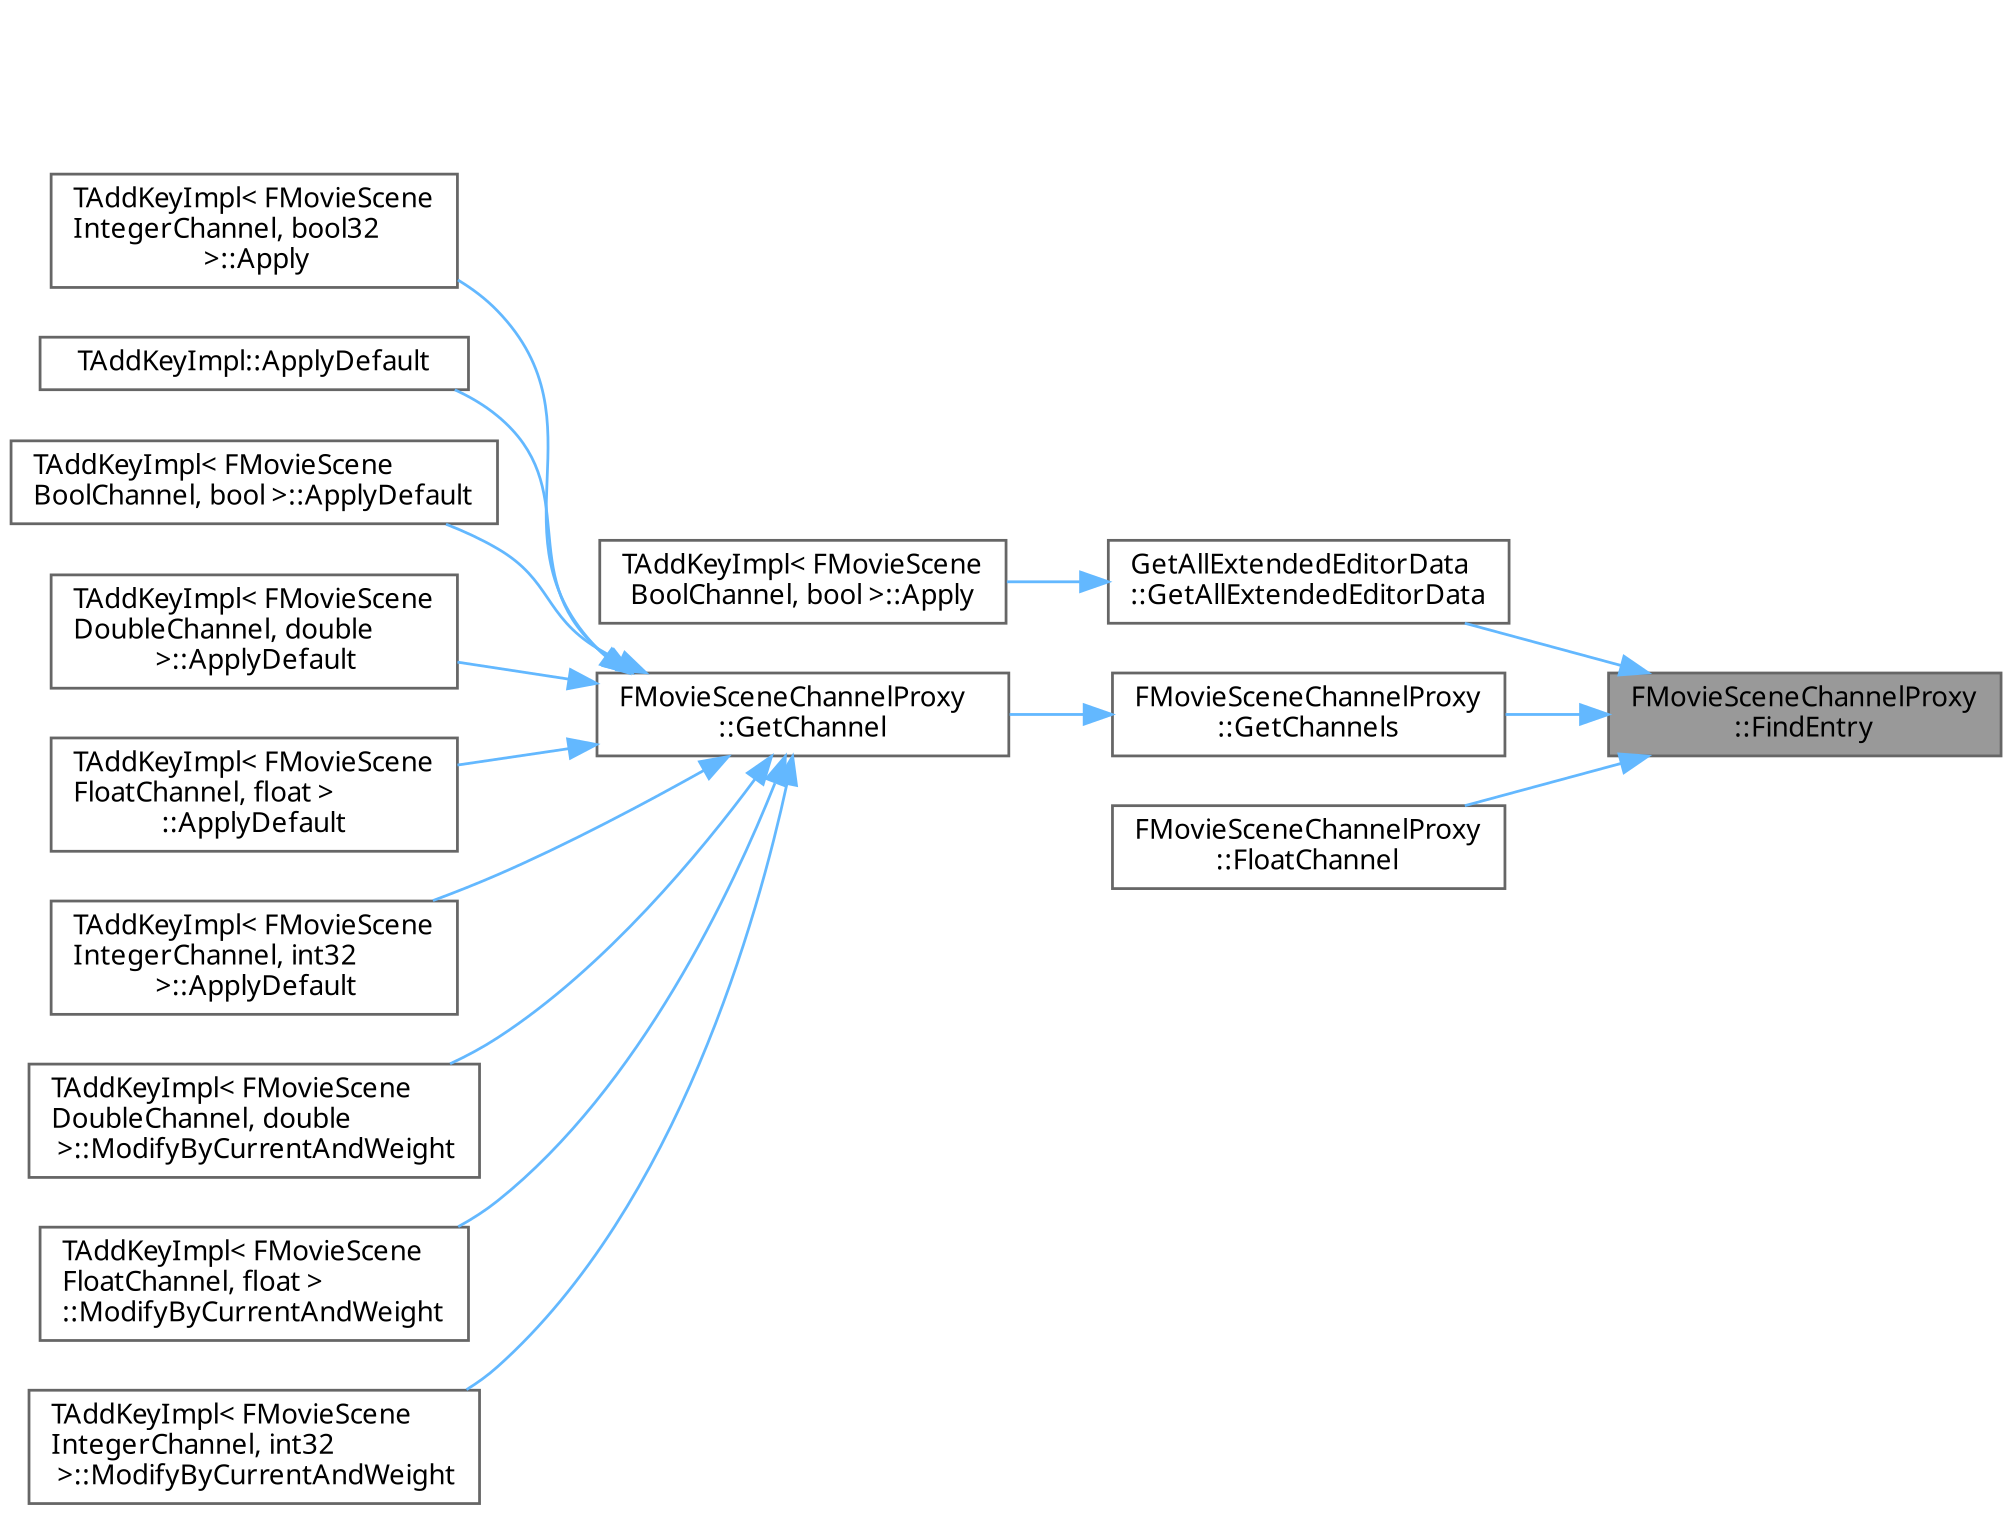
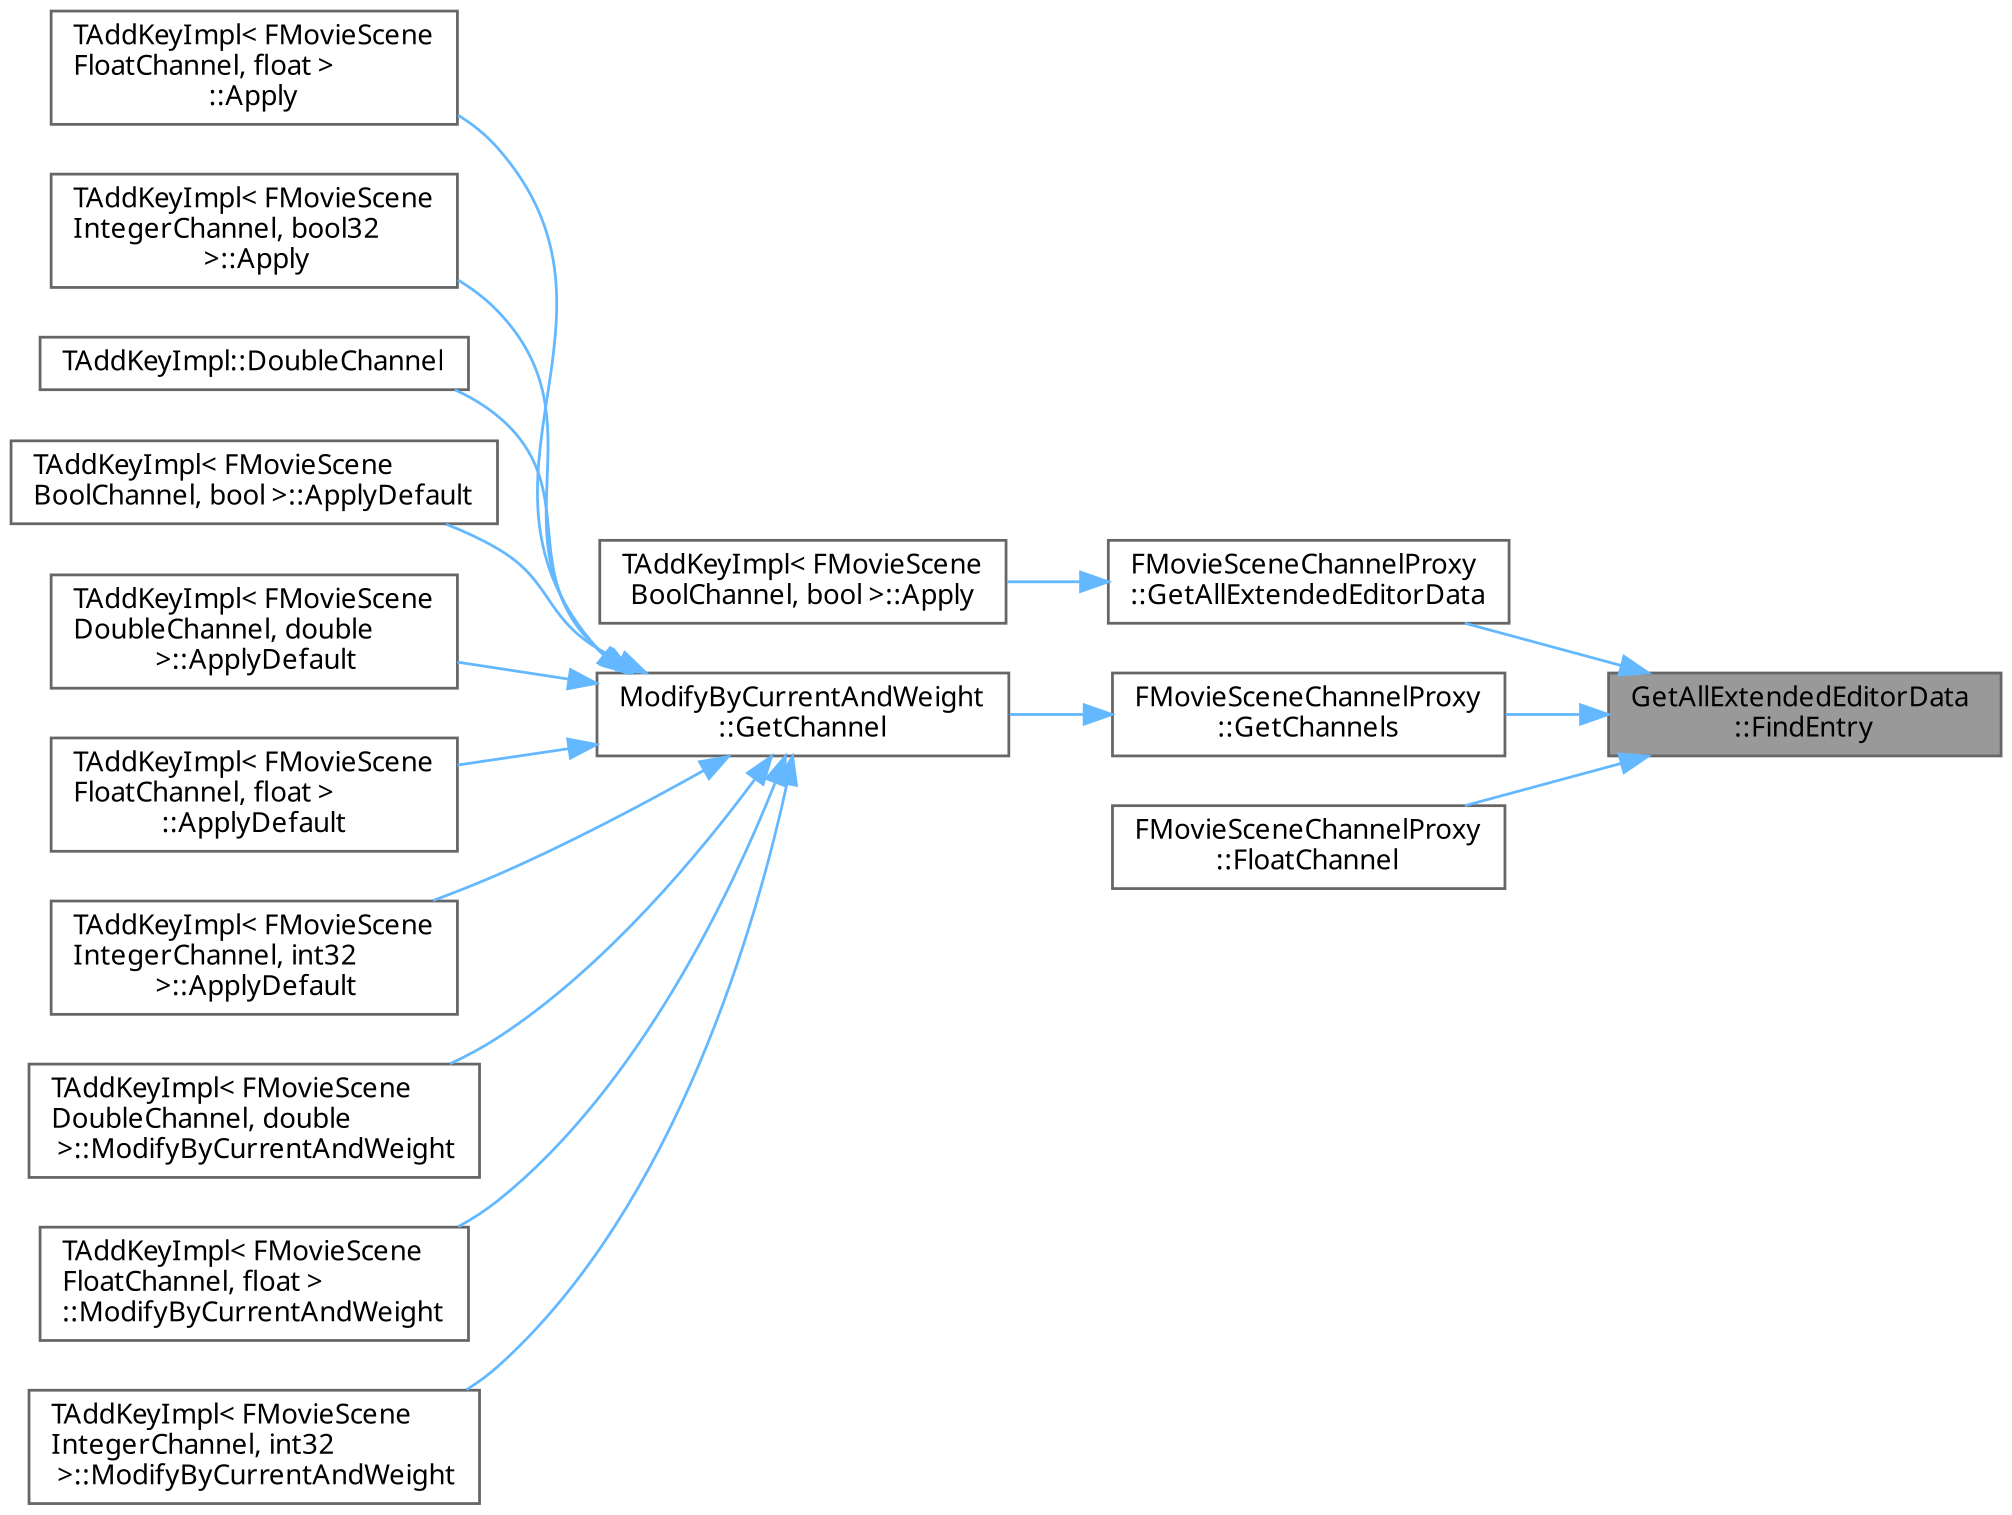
node "TAddKeyImpl< FMovieScene FloatChannel, float > ::Apply": added
node "TAddKeyImpl::ApplyDefault": label "TAddKeyImpl::ApplyDefault" -> "TAddKeyImpl::DoubleChannel"
node "GetAllExtendedEditorData ::GetAllExtendedEditorData": label "GetAllExtendedEditorData ::GetAllExtendedEditorData" -> "FMovieSceneChannelProxy ::GetAllExtendedEditorData"
node "FMovieSceneChannelProxy ::GetChannel": label "FMovieSceneChannelProxy ::GetChannel" -> "ModifyByCurrentAndWeight ::GetChannel"
node "FMovieSceneChannelProxy ::FindEntry": label "FMovieSceneChannelProxy ::FindEntry" -> "GetAllExtendedEditorData ::FindEntry"
